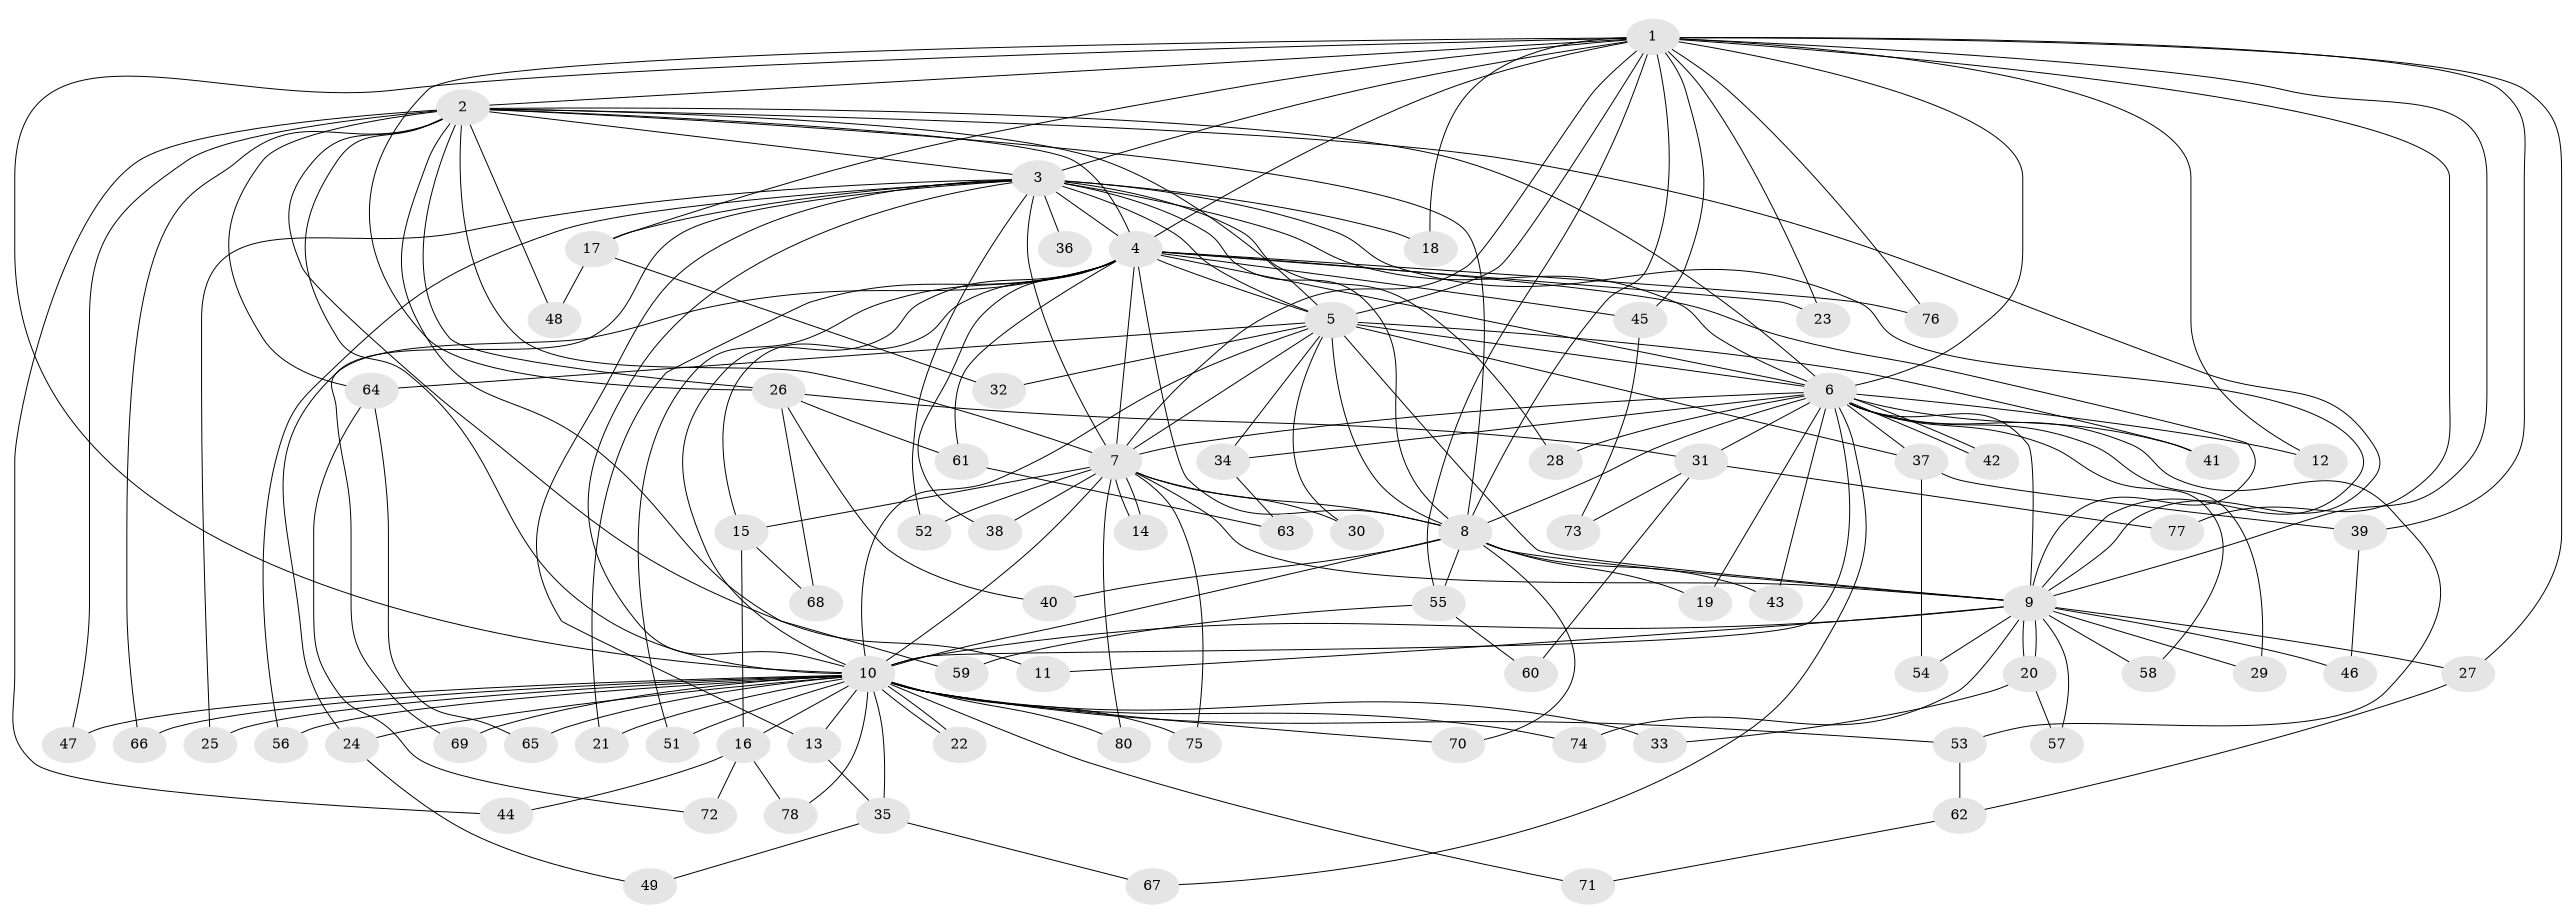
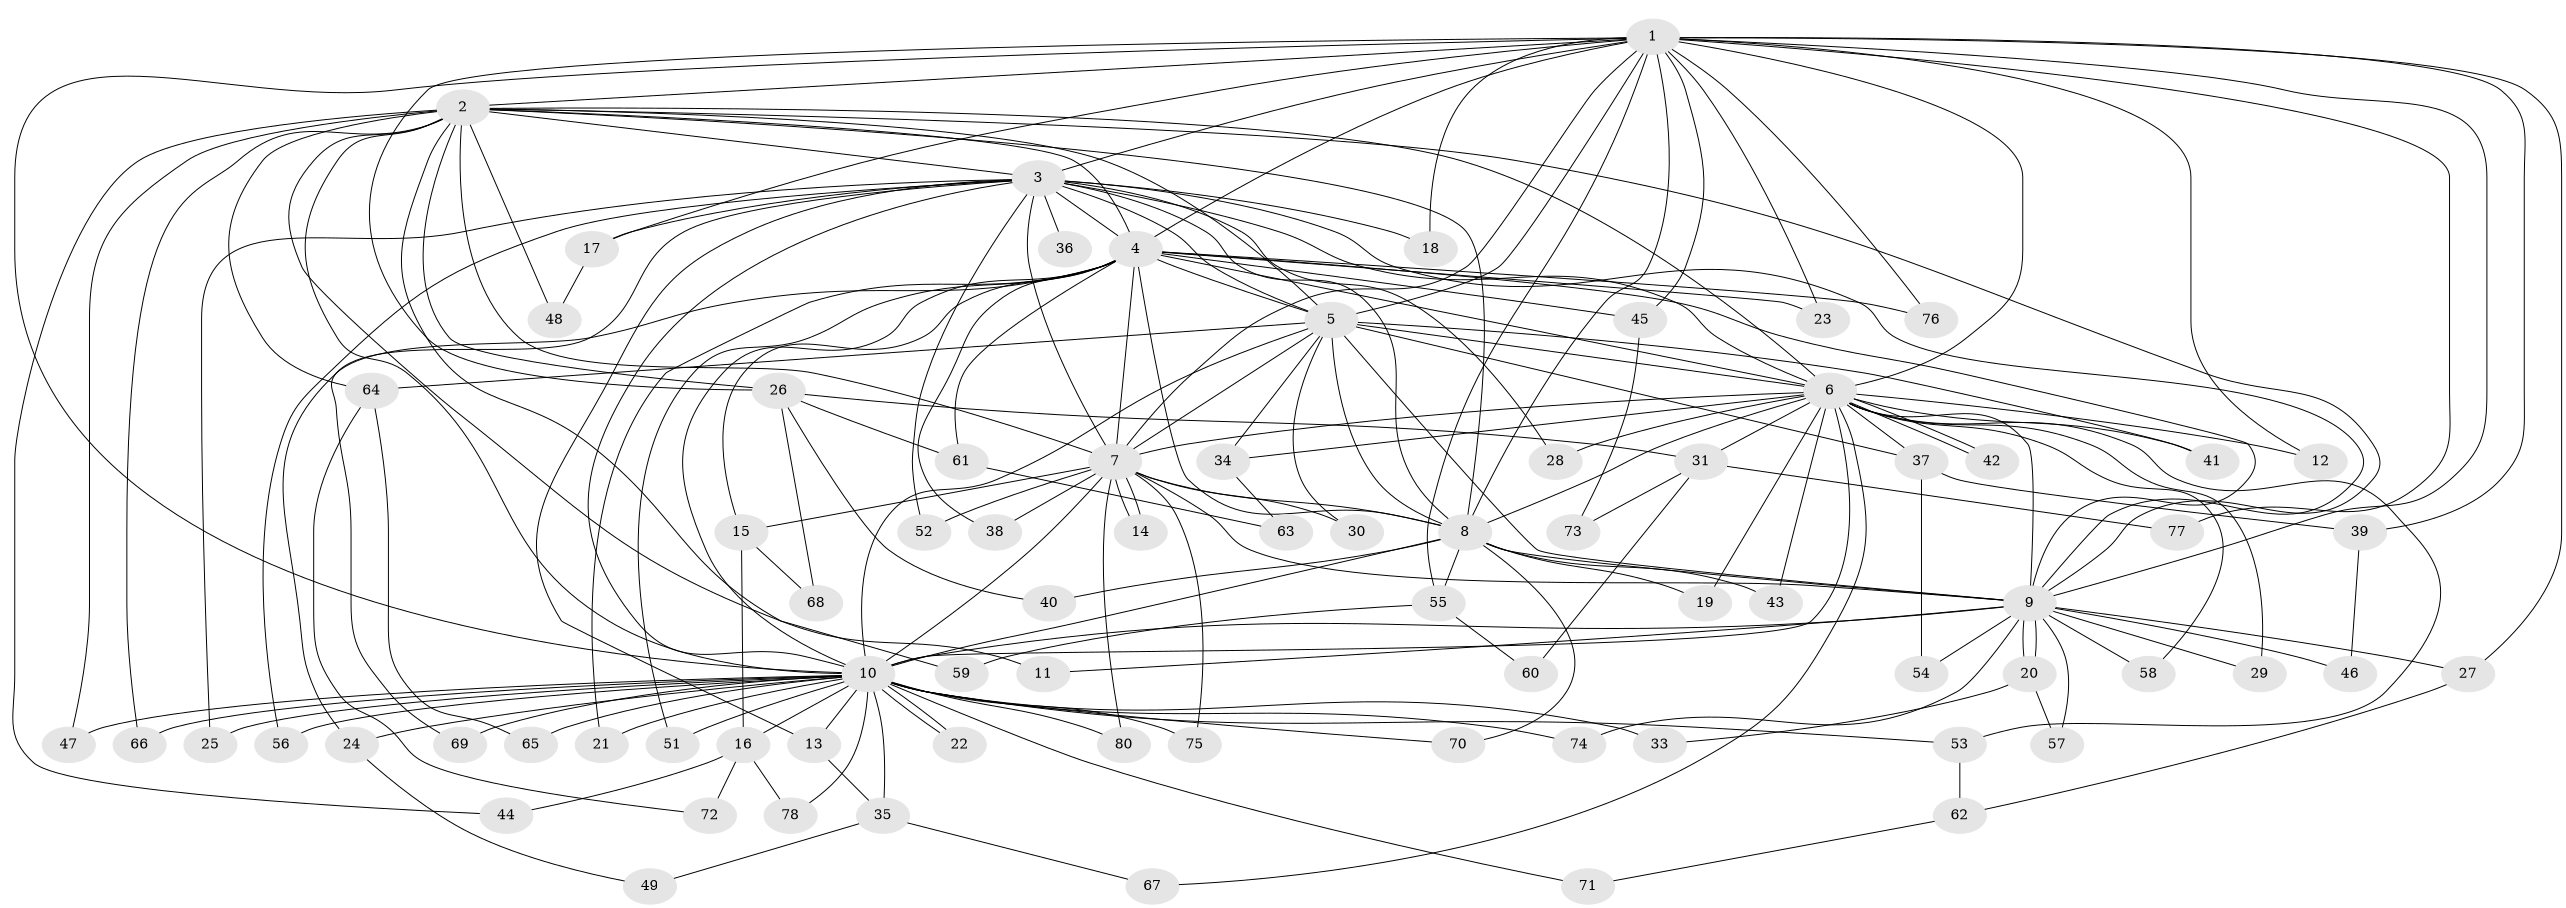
node "32": removed
